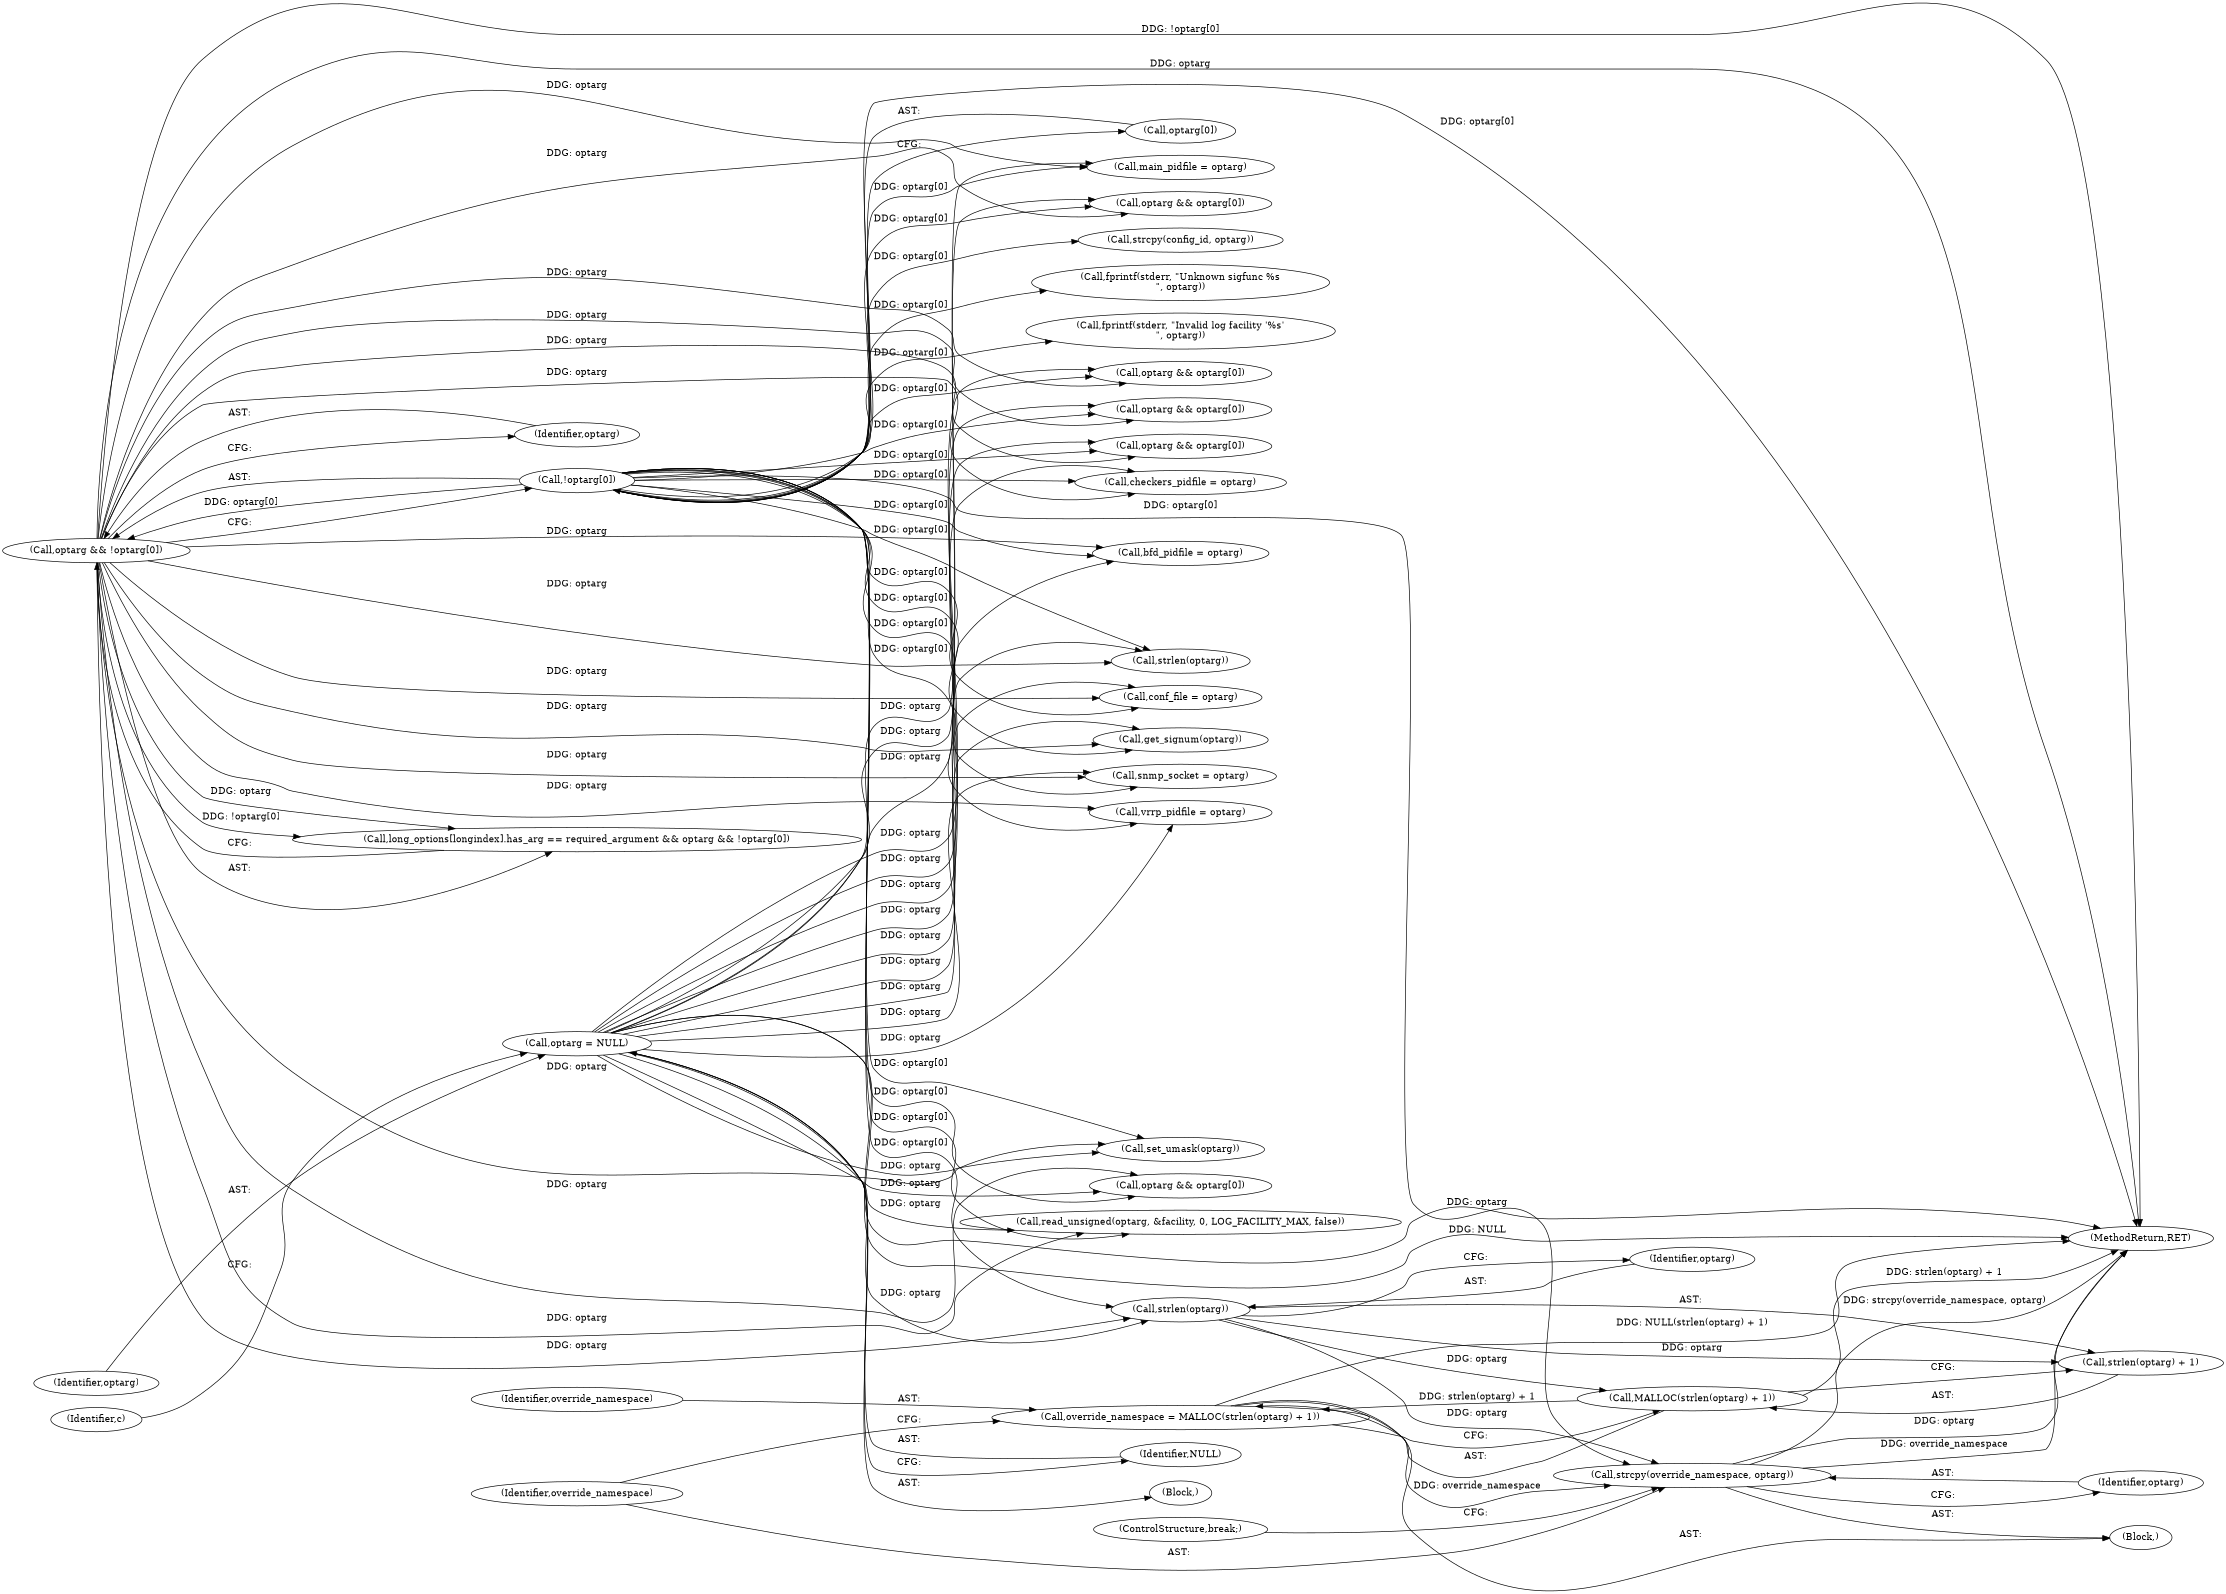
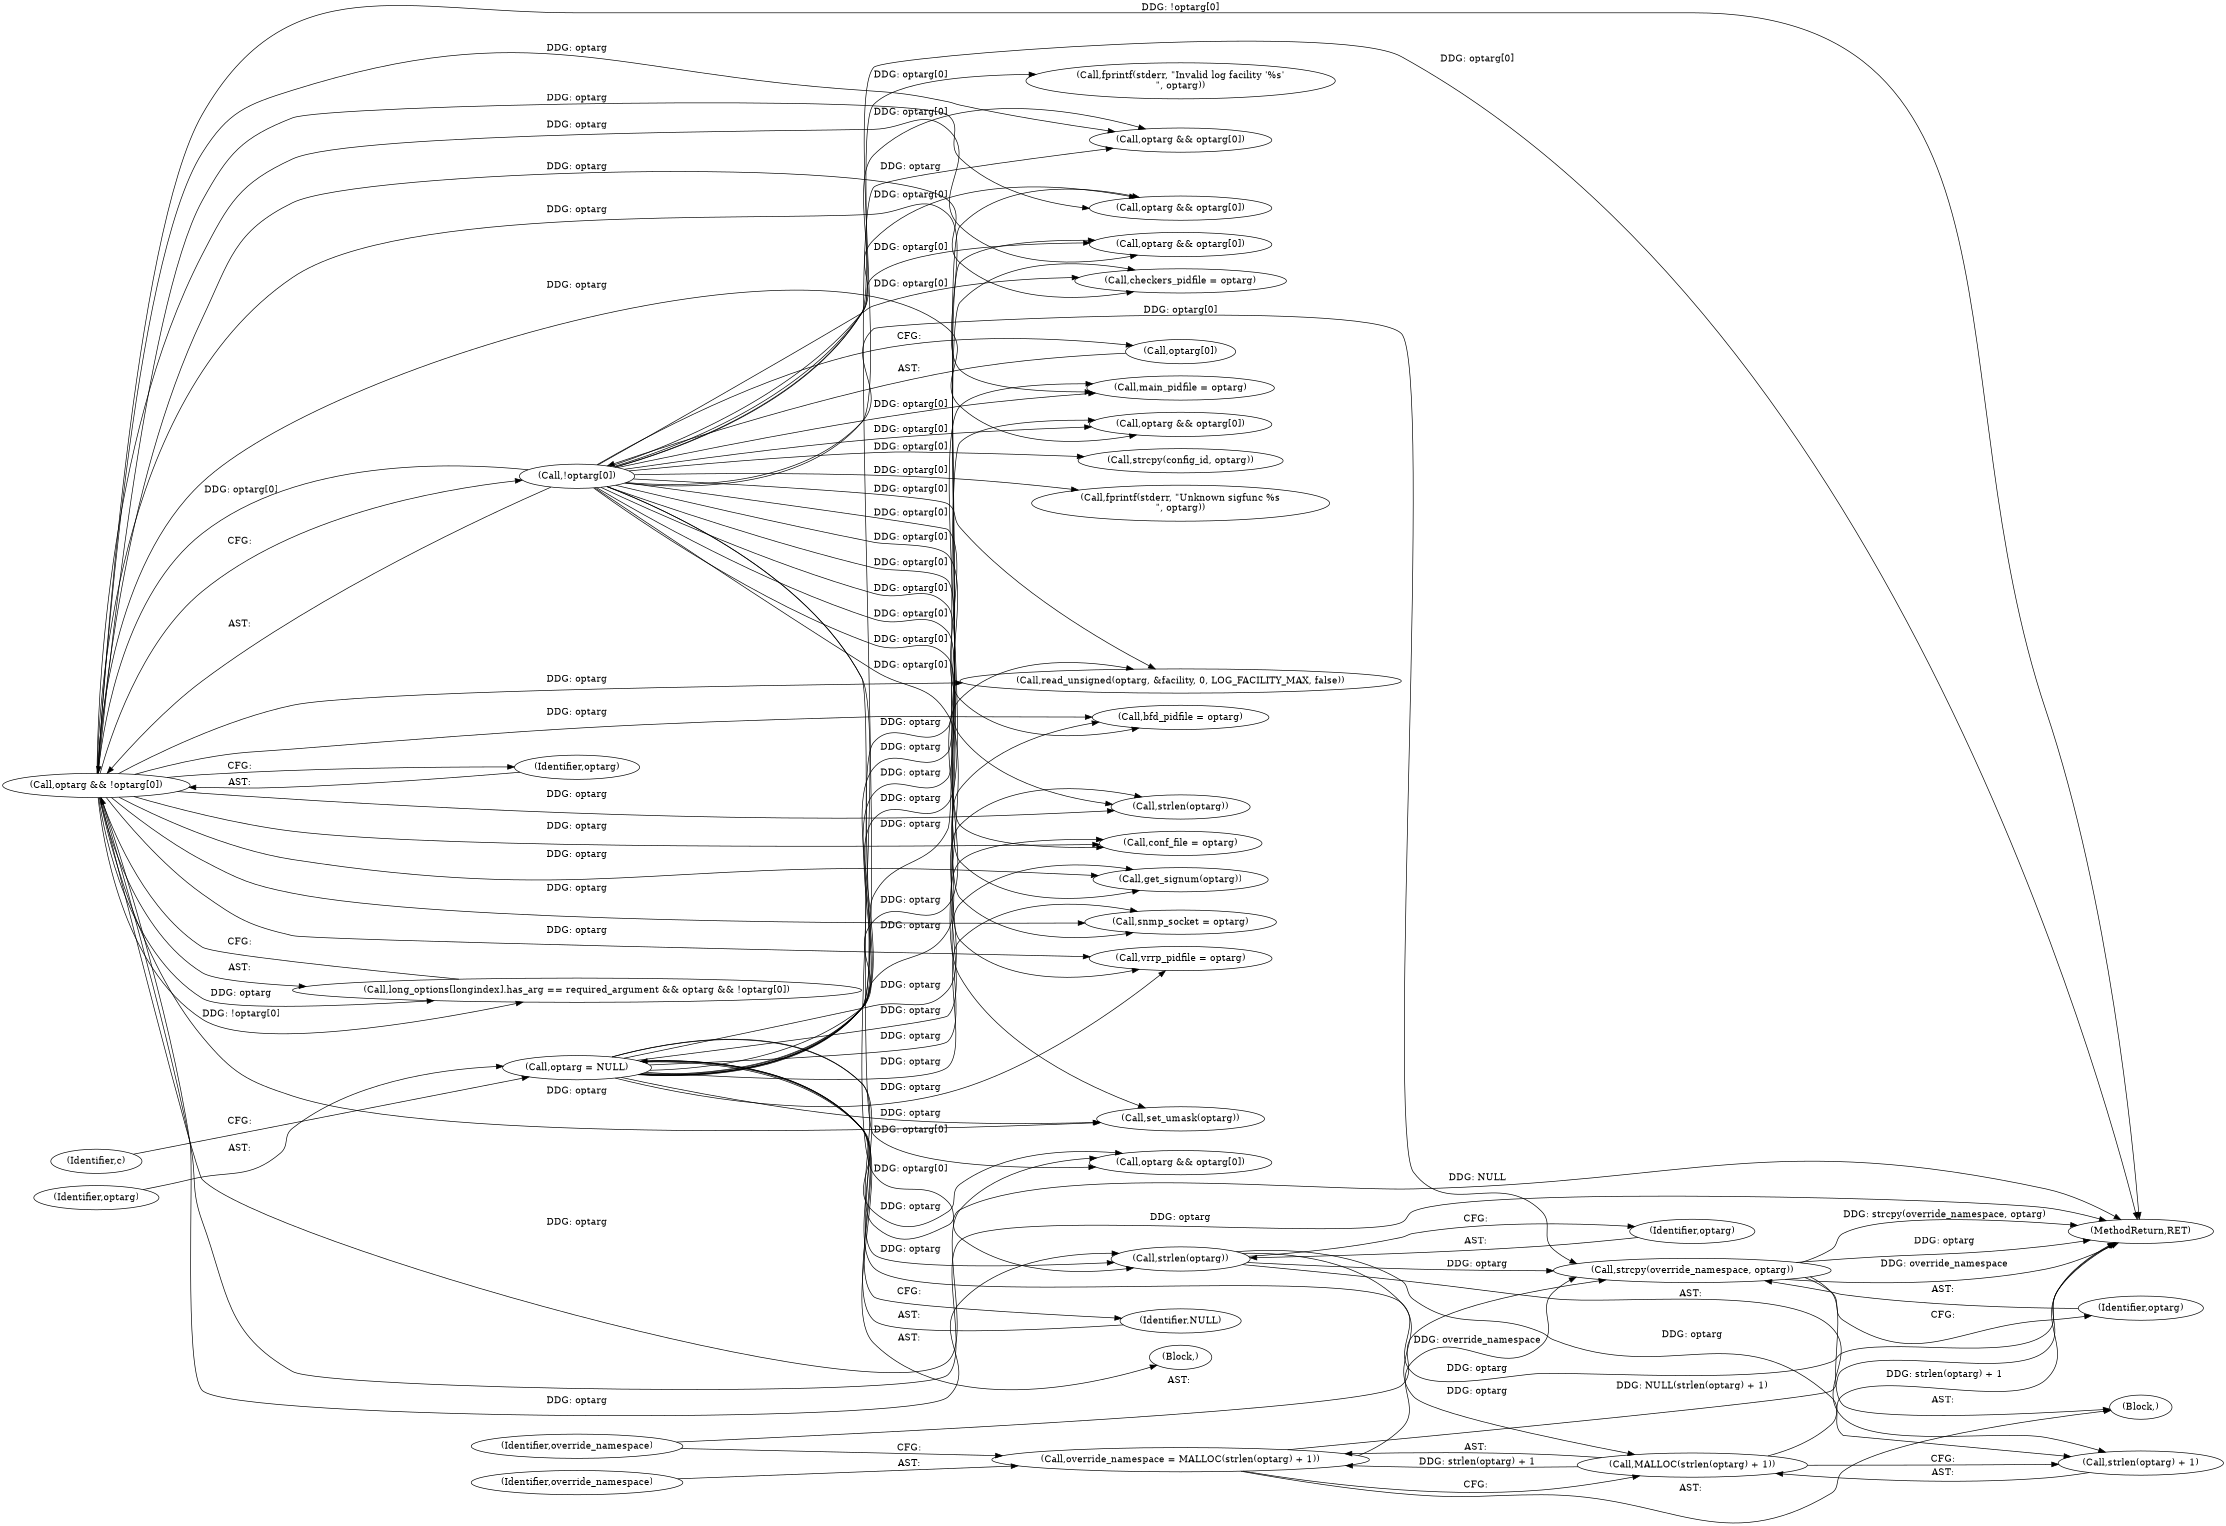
node "(ControlStructure,break;)": removed
